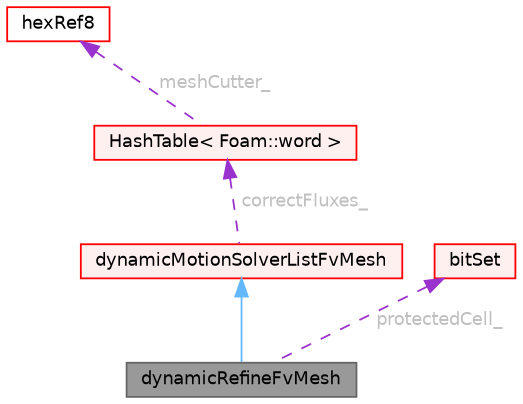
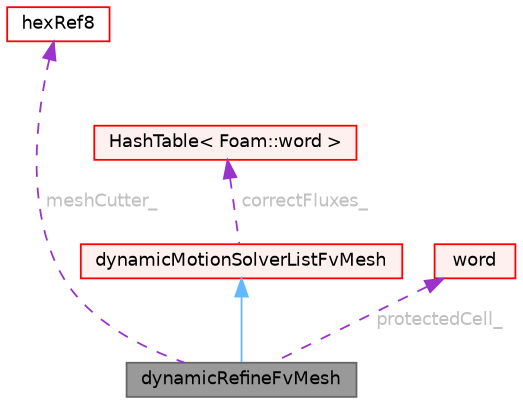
edge "HashTable< Foam::word >" -> "hexRef8": now "dynamicRefineFvMesh" -> "hexRef8"
node "bitSet": label "bitSet" -> "word"
